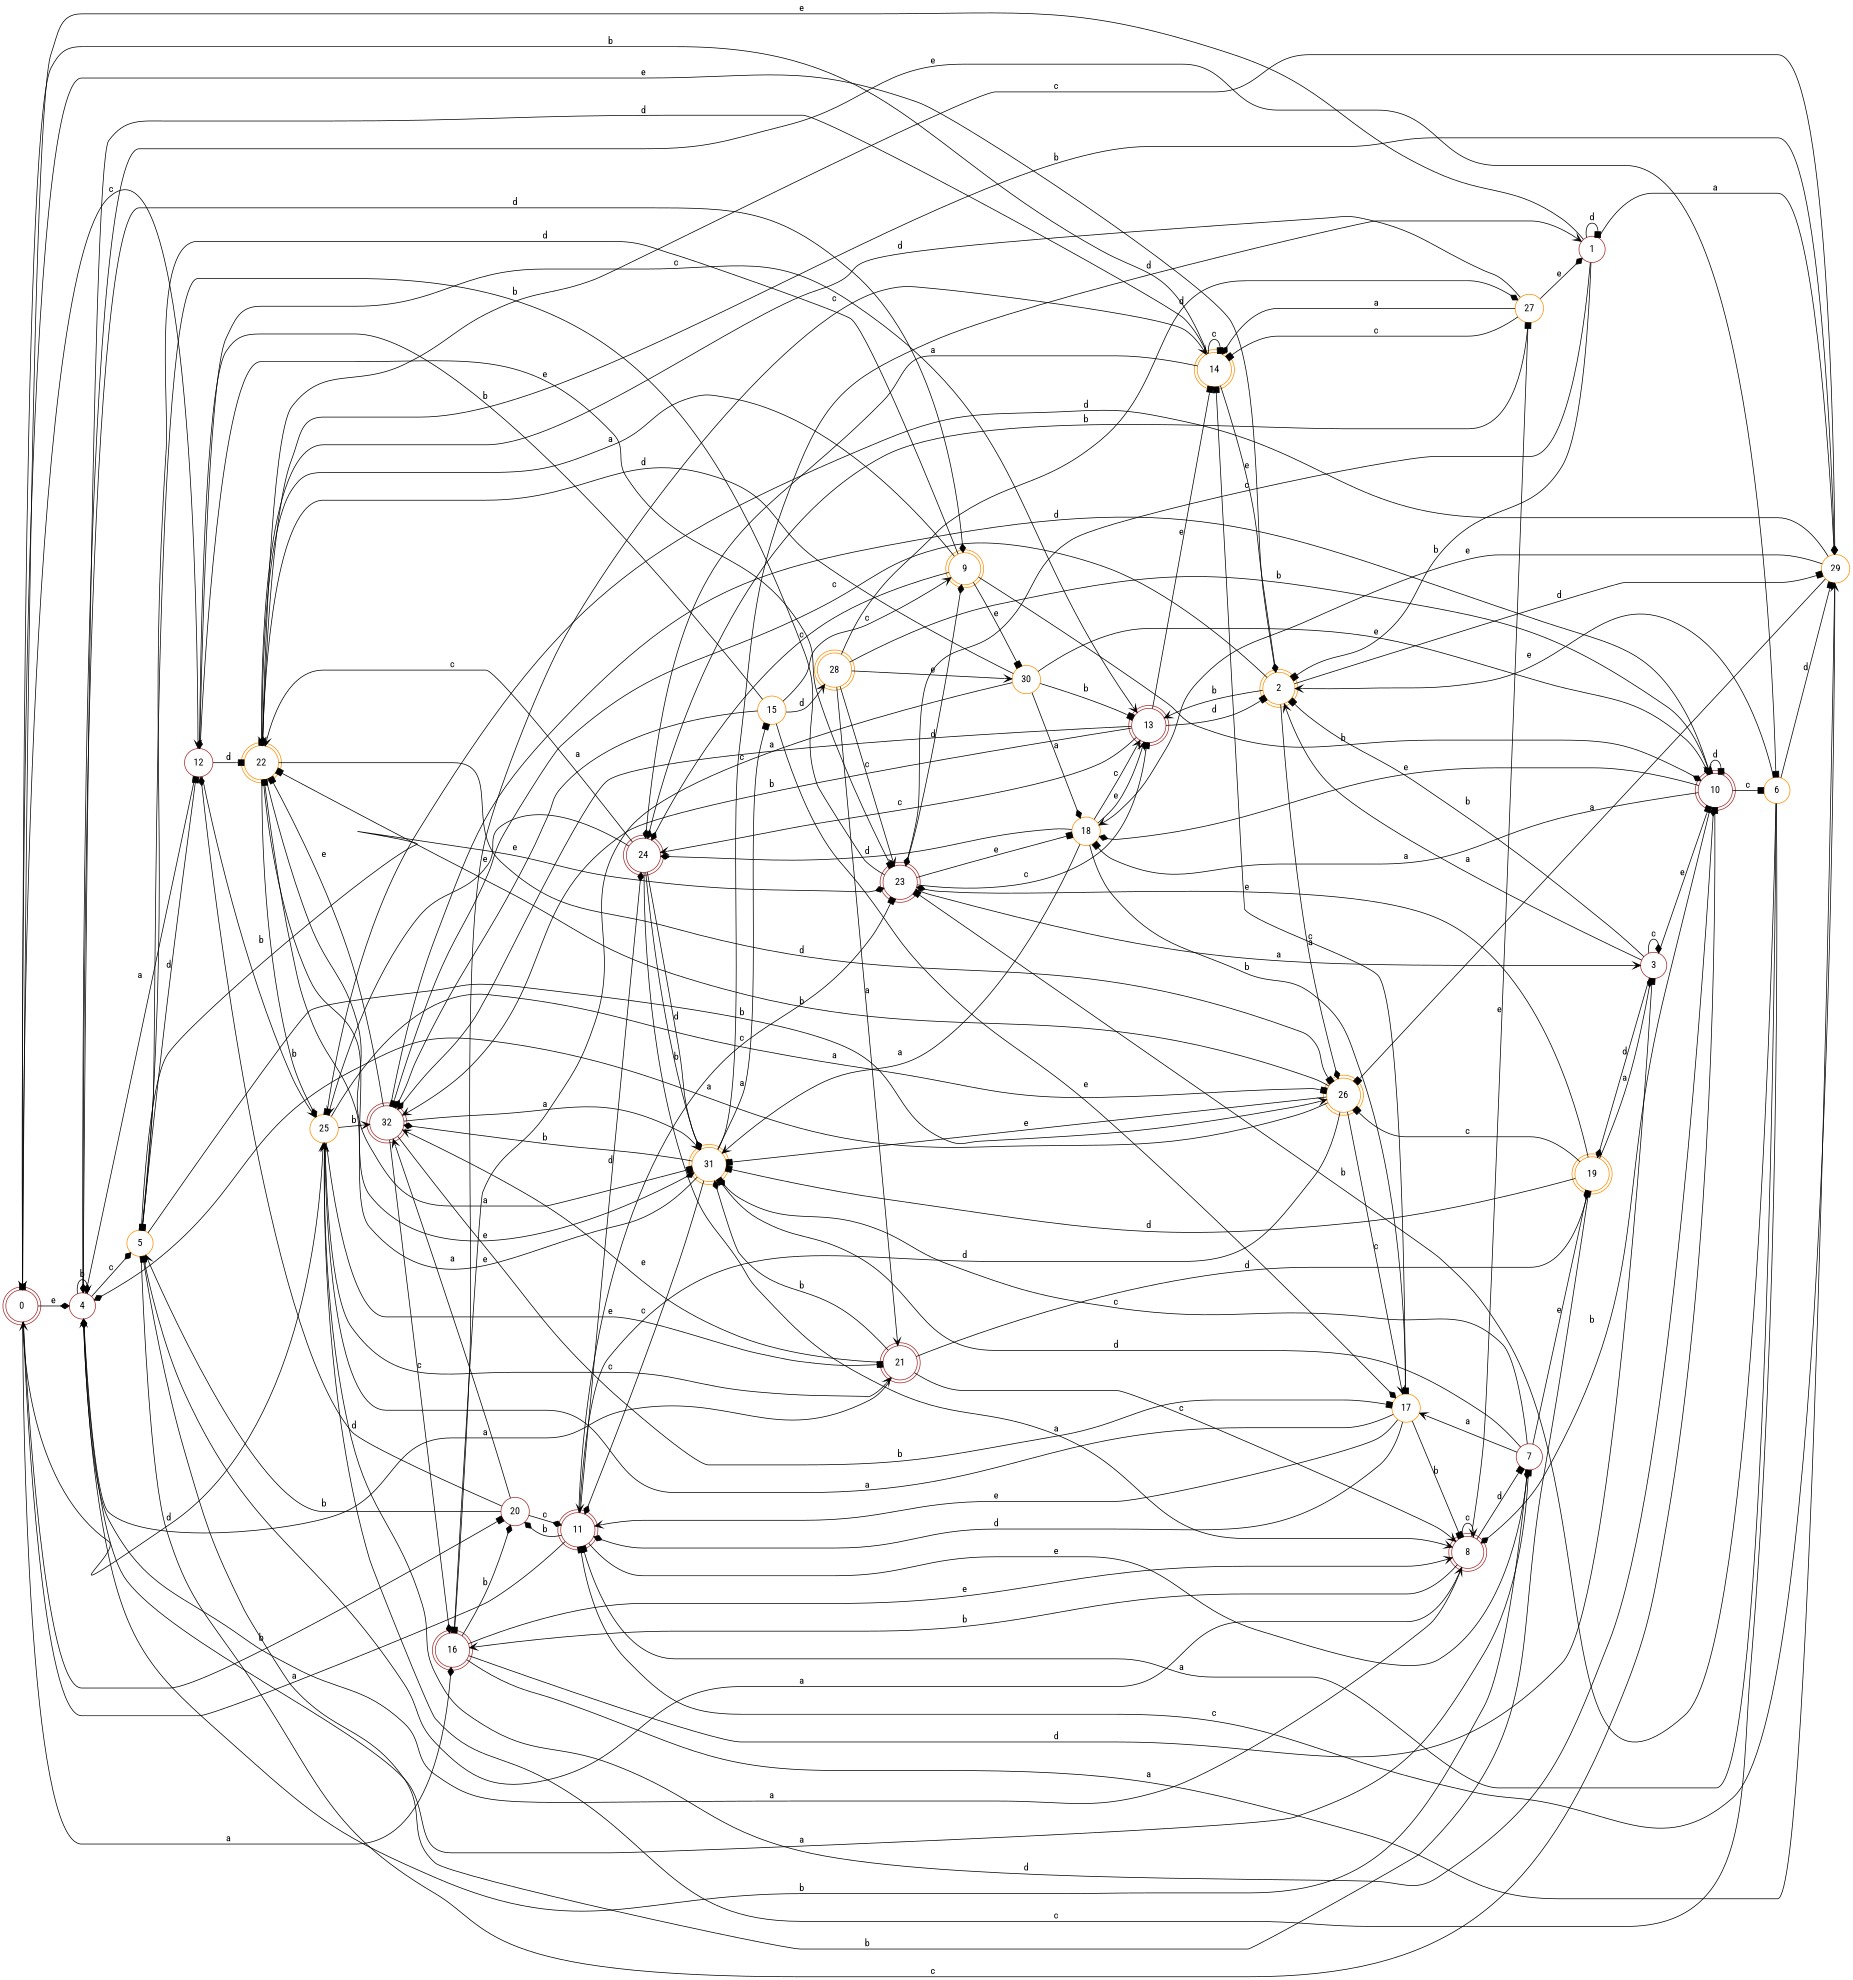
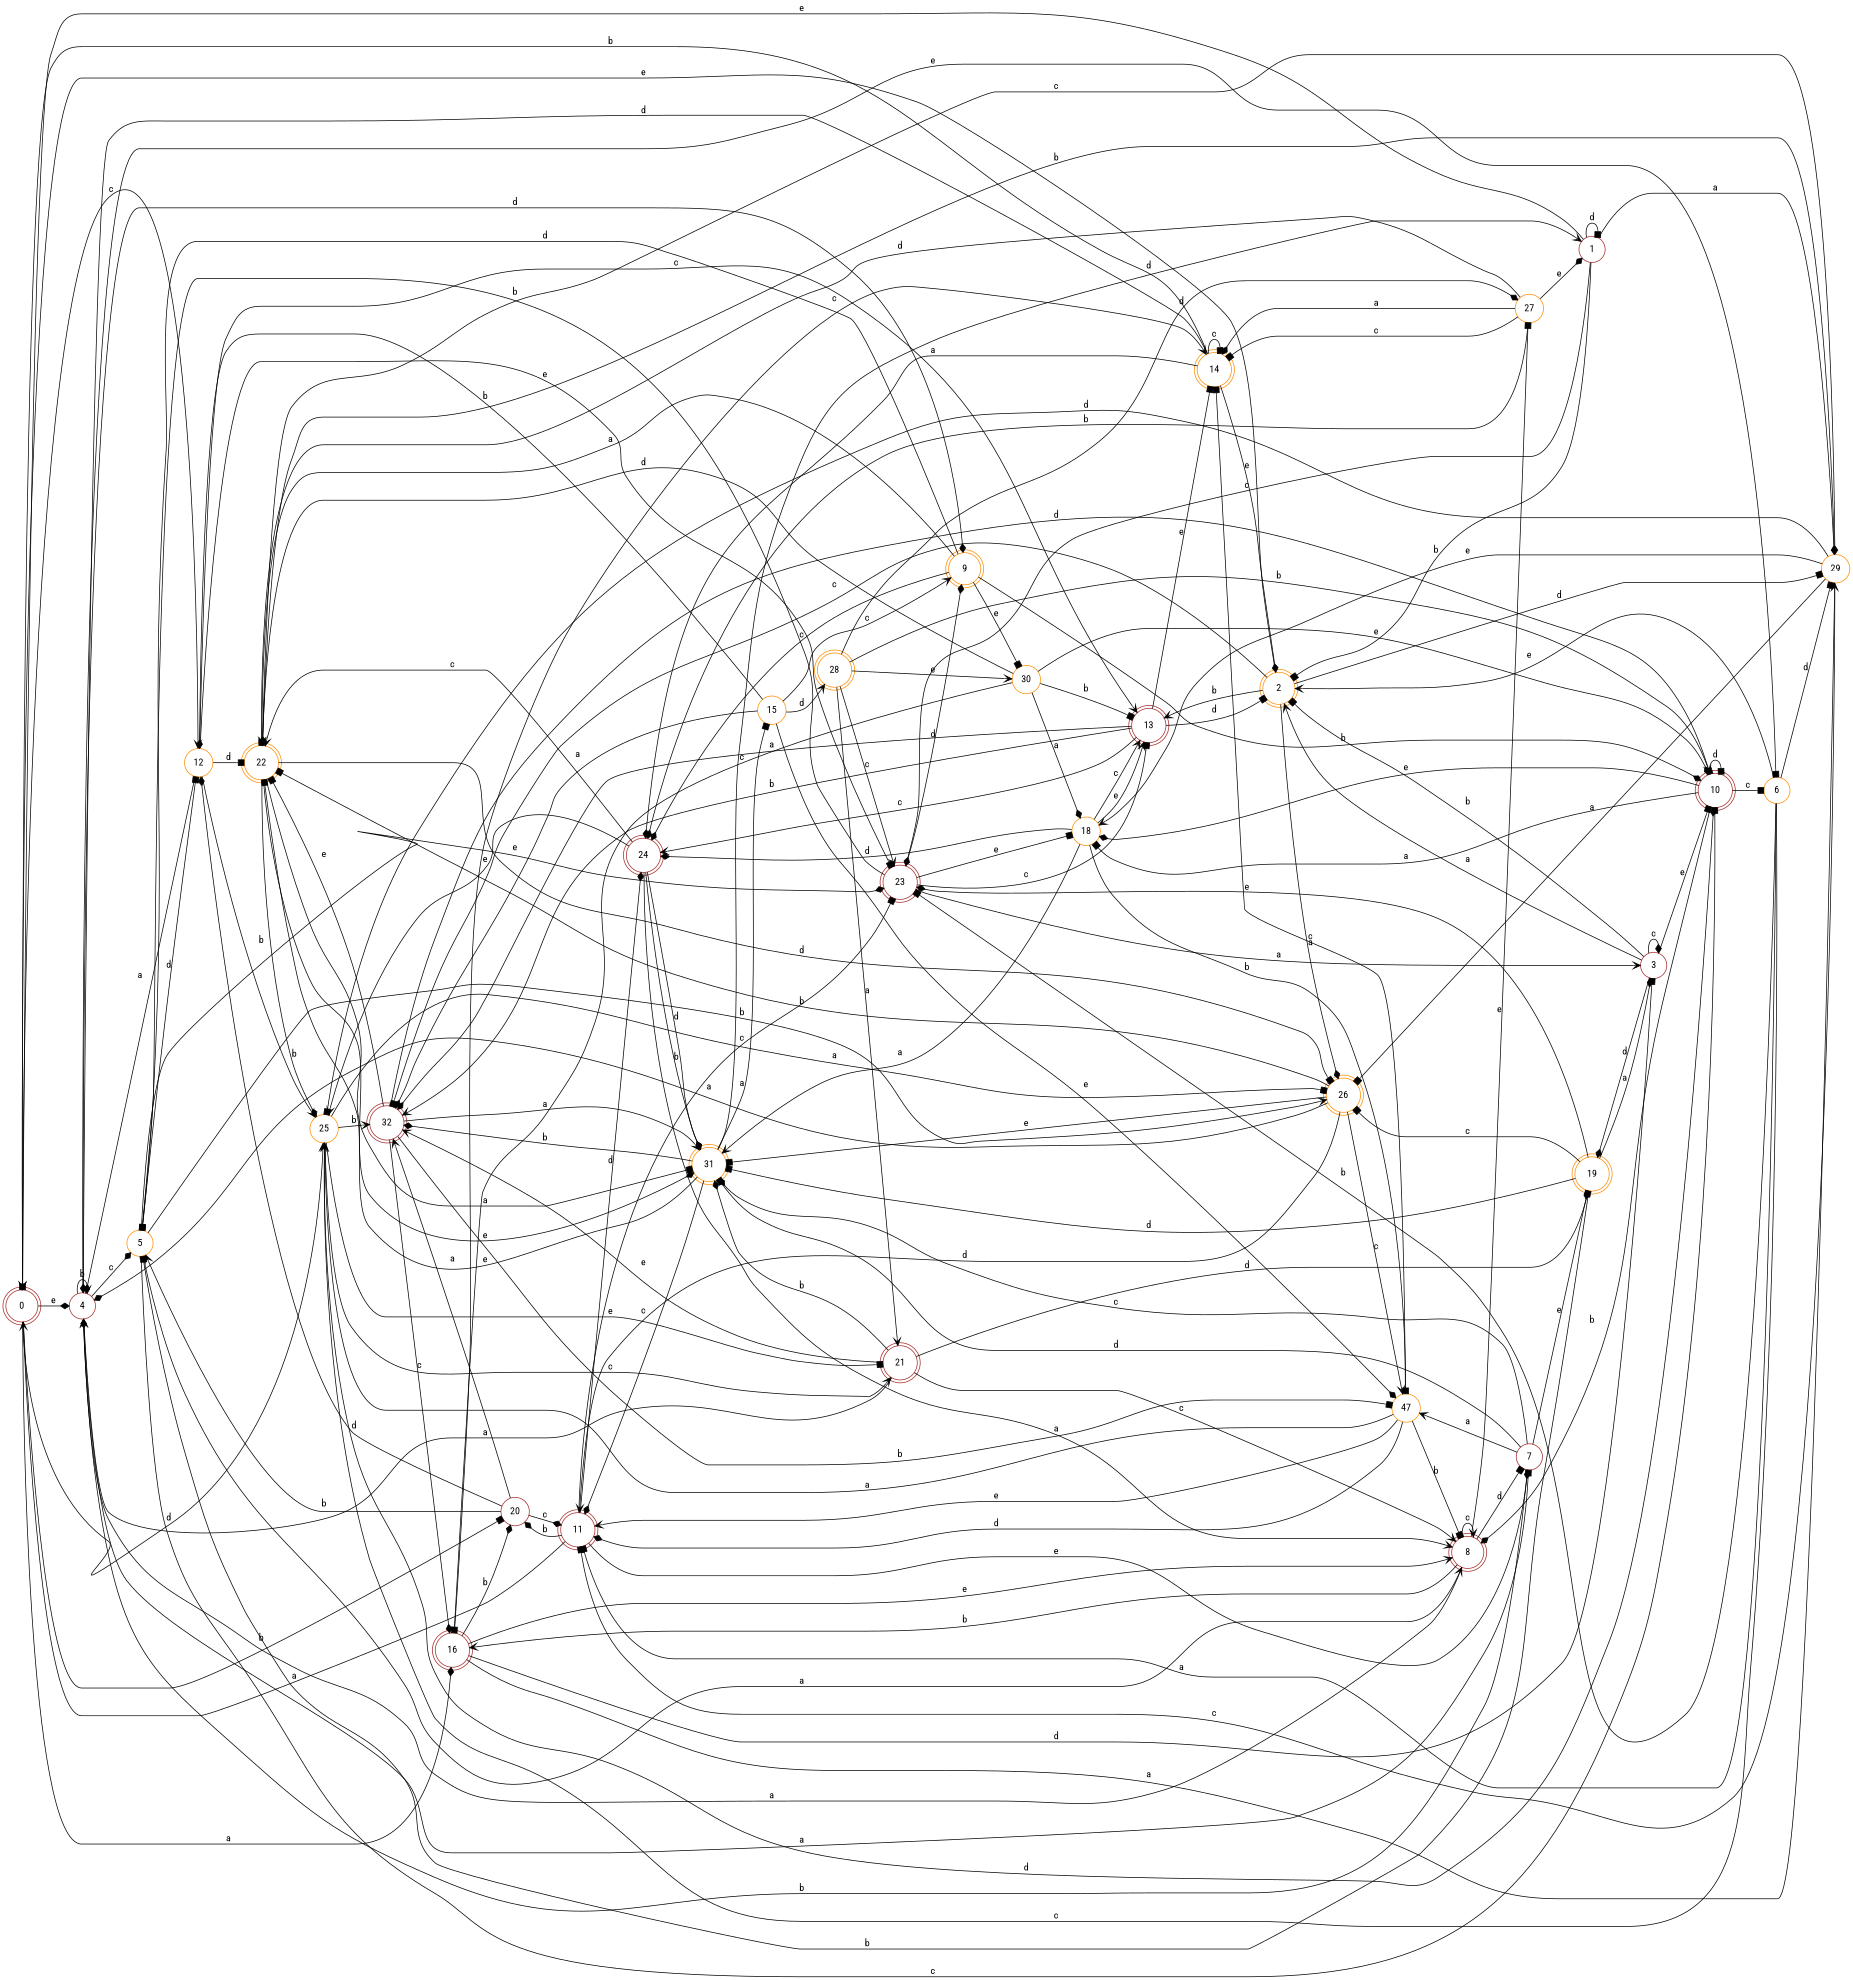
node "12": color brown -> darkorange
node "17": label "17" -> "47"
edge "21" -> "4": arrowhead diamond -> vee
